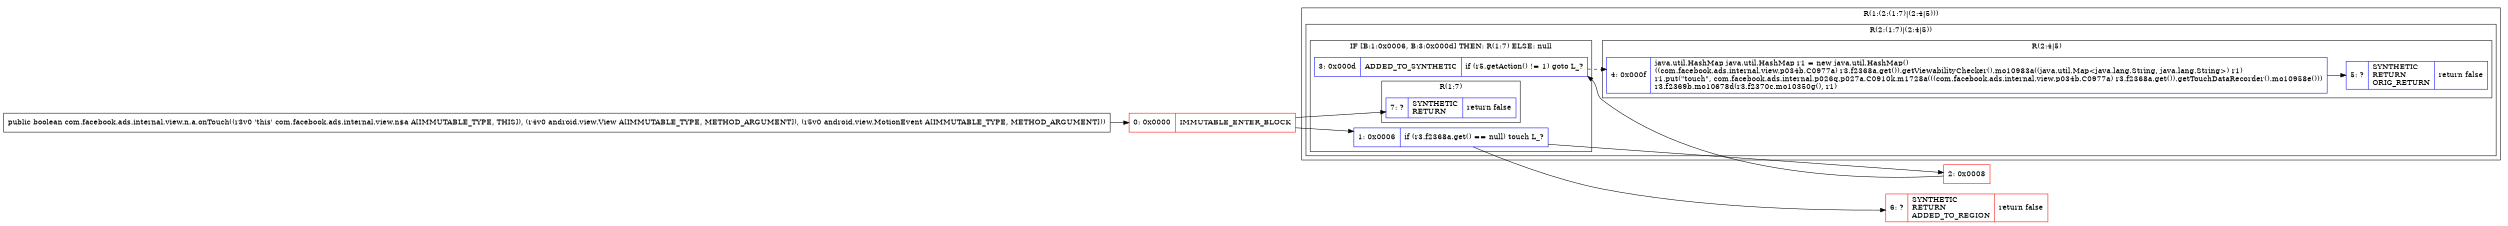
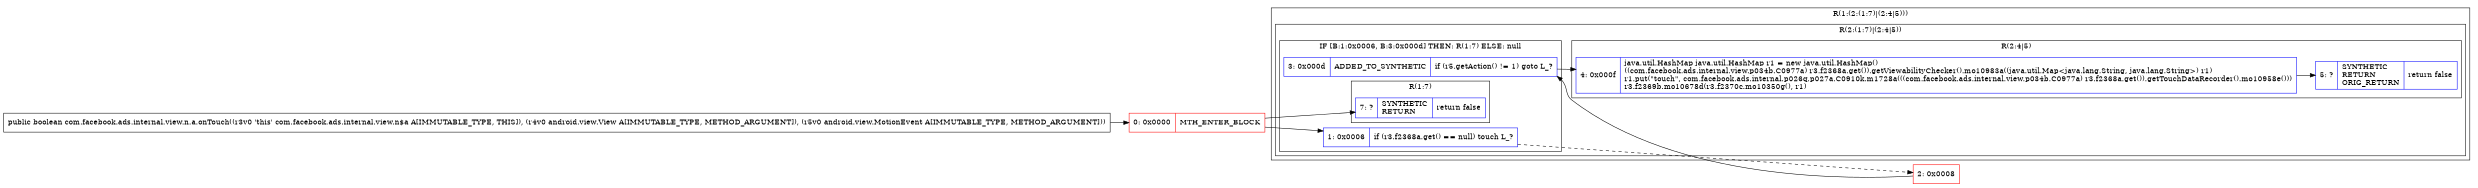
edge "3: 0x000d" -> "4: 0x000f": style dashed -> solid
node "0: 0x0000": text "IMMUTABLE_ENTER_BLOCK" -> "MTH_ENTER_BLOCK"
edge "1: 0x0006" -> "2: 0x0008": style solid -> dashed
node "6: ?": removed
